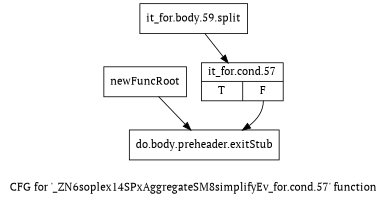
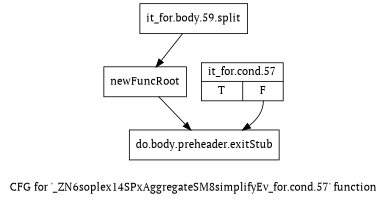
edge "it_for.body.59.split" -> "it_for.cond.57": now "it_for.body.59.split" -> "newFuncRoot"
